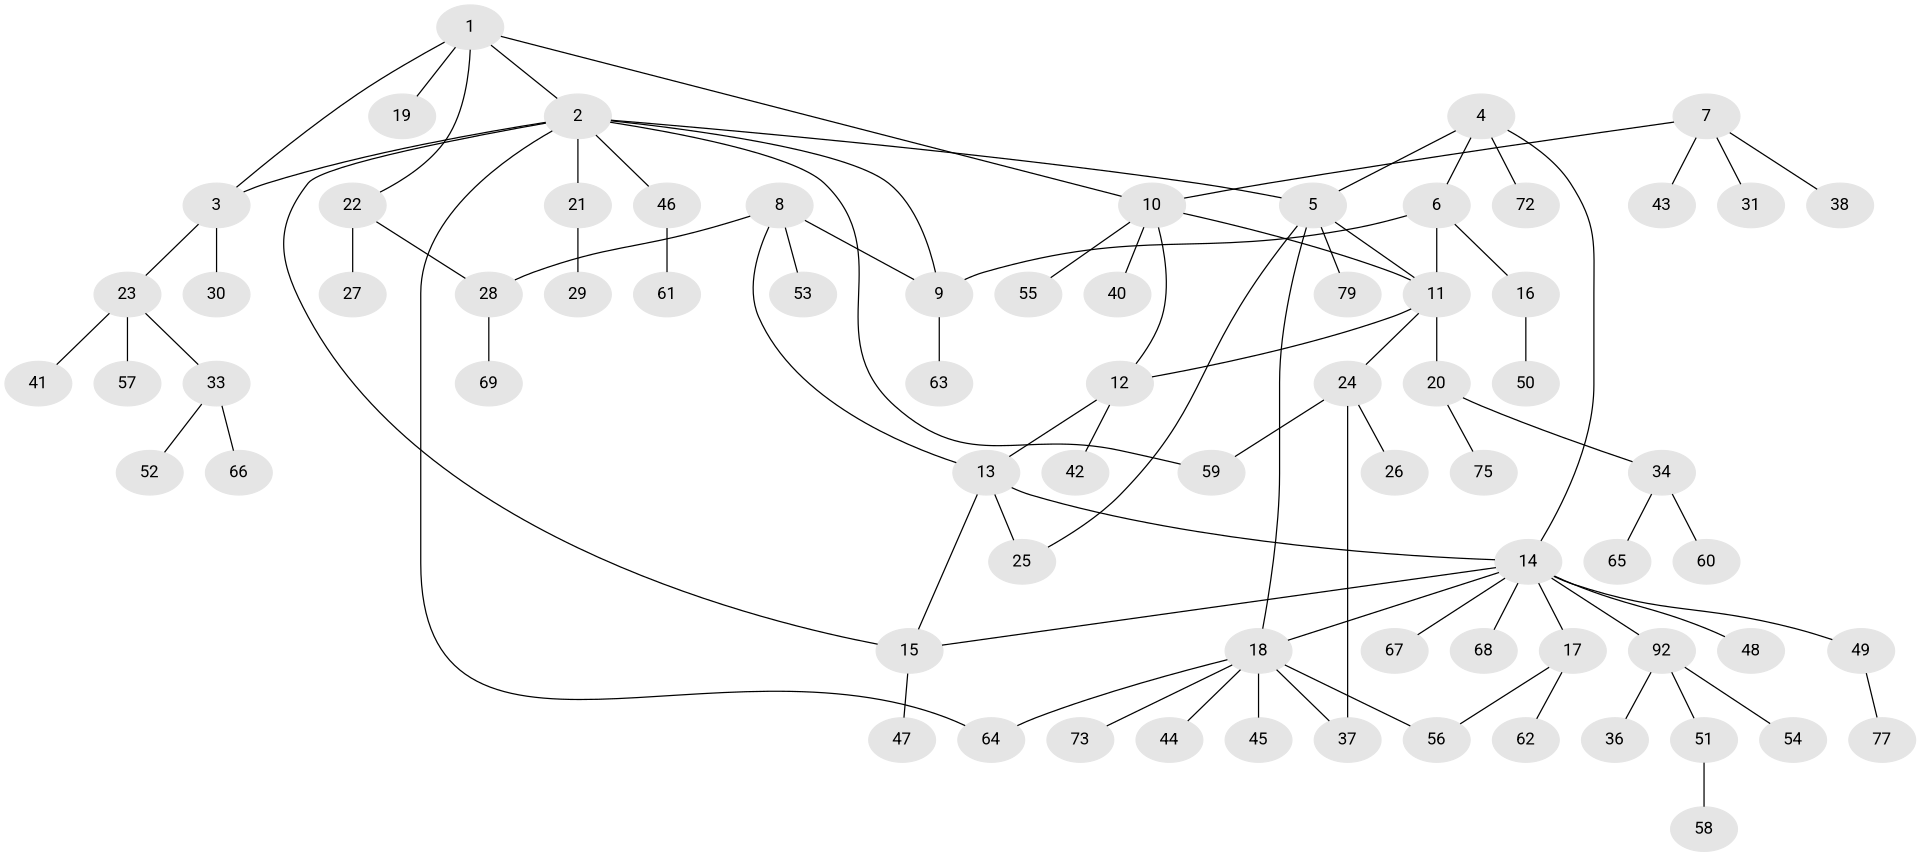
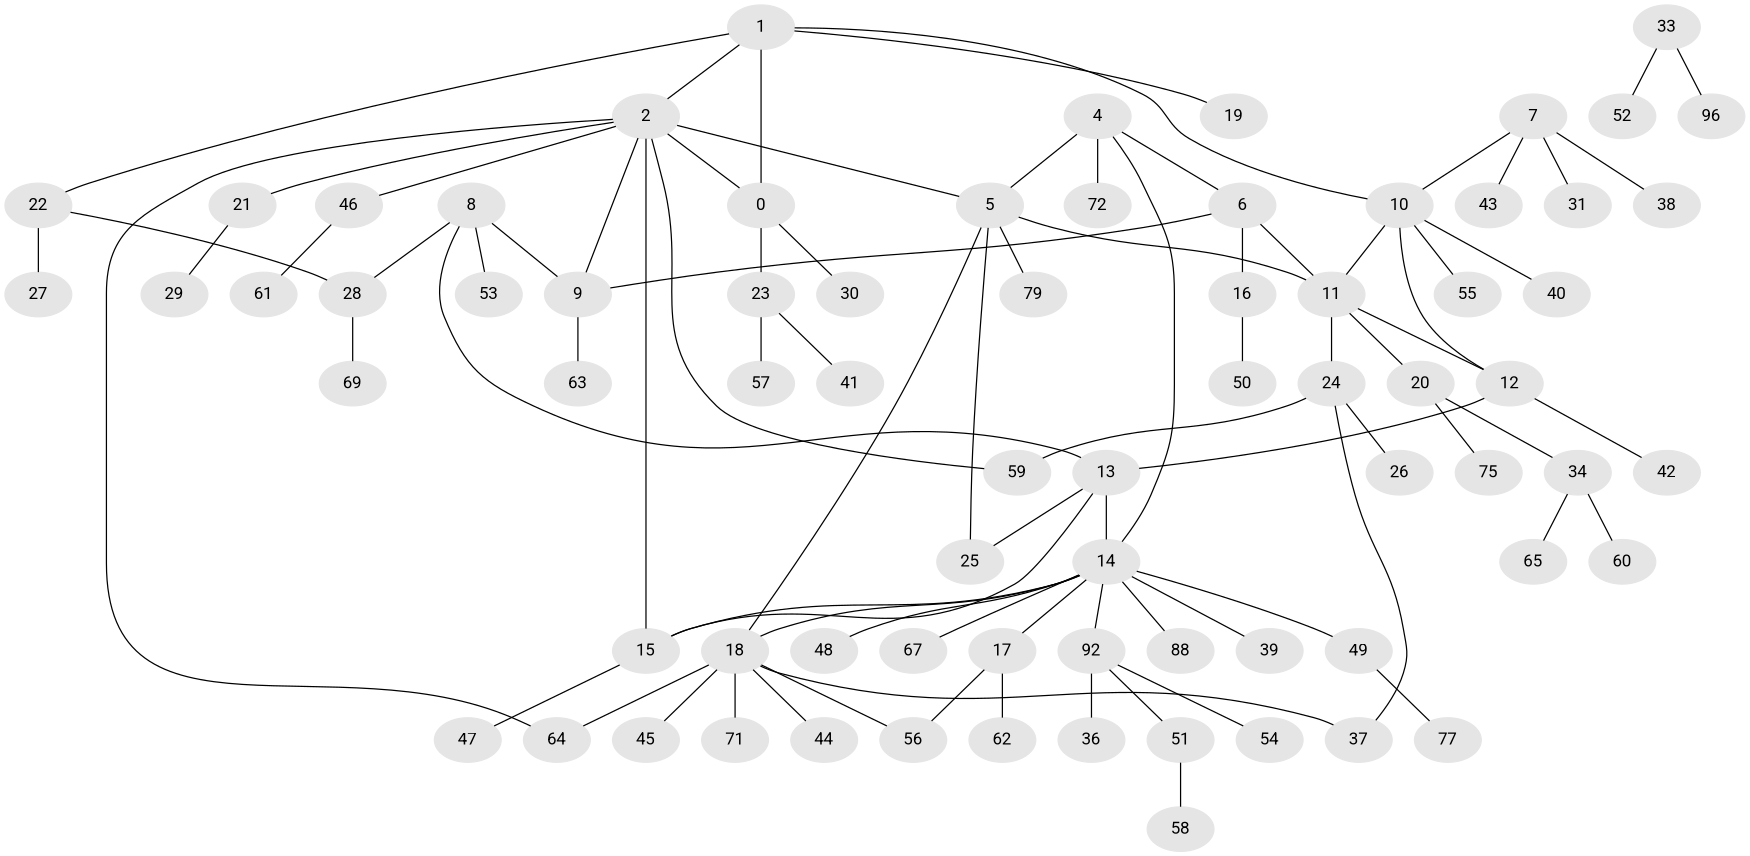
node "3": label "3" -> "0"
edge "23" -- "33": removed
node "66": label "66" -> "96"
node "39": added
node "68": label "68" -> "88"
node "73": label "73" -> "71"
